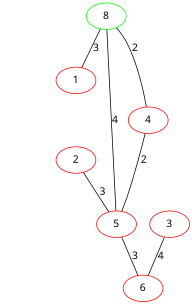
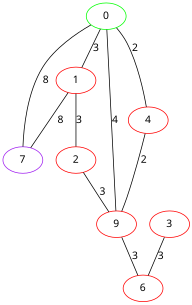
node "8": label "8" -> "0"
edge "1" -- "2": added, label "3"
node "7": added
node "5": label "5" -> "9"
edge "3" -- "6": label "4" -> "3"
